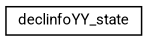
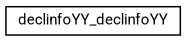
node "declinfoYY_state": label "declinfoYY_state" -> "declinfoYY_declinfoYY"
